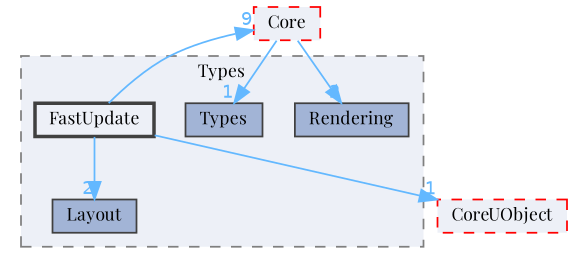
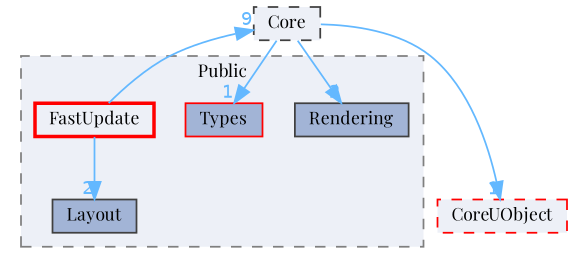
node "Core": color red -> grey25
cluster "Types": label "Types" -> "Public"
node "FastUpdate": color grey25 -> red
node "Types": color grey25 -> red
edge "FastUpdate" -> "CoreUObject": now "Core" -> "CoreUObject"
